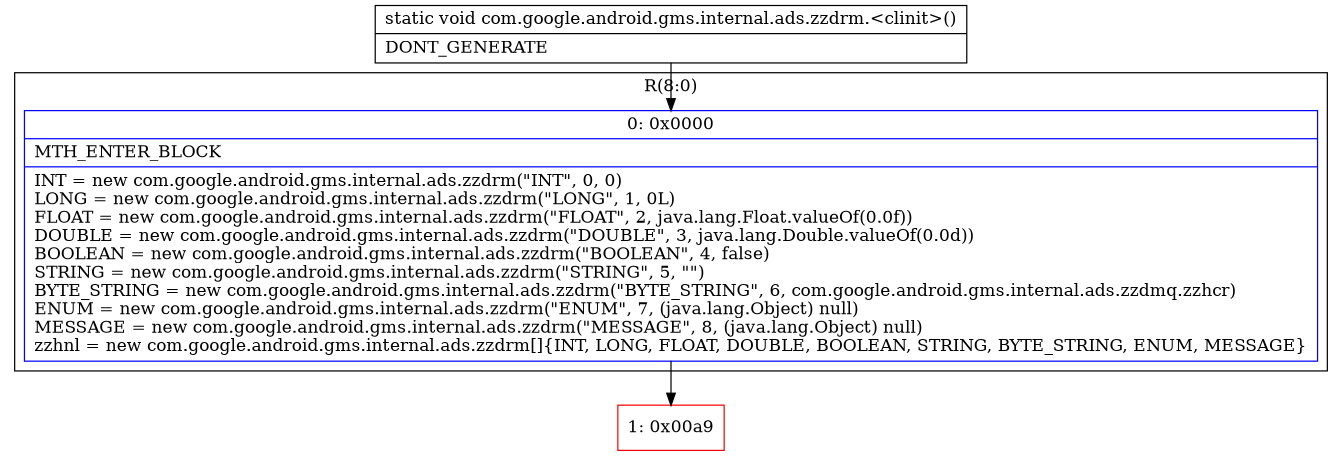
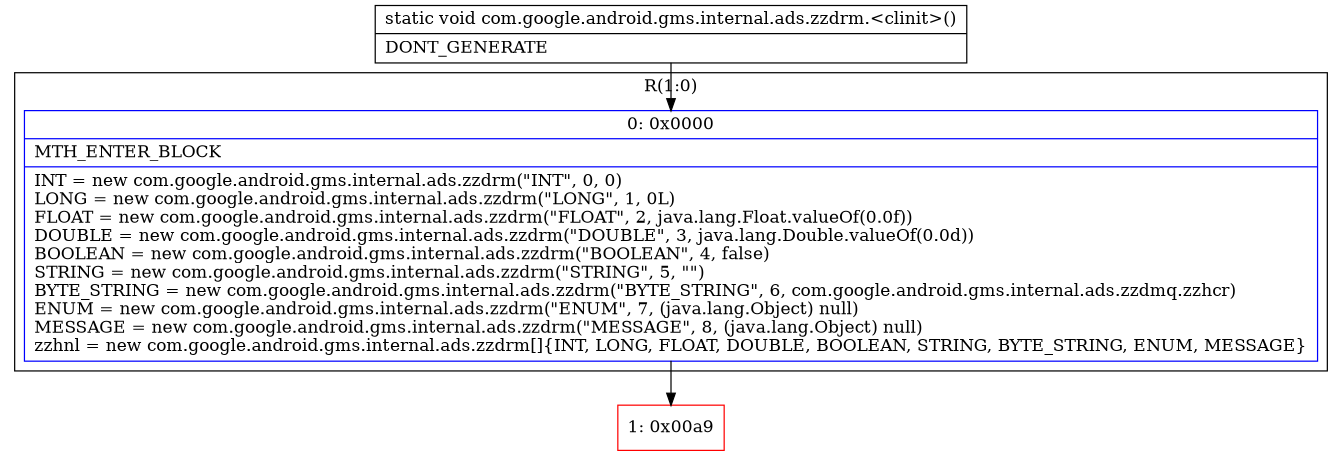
cluster "R(8:0)": label "R(8:0)" -> "R(1:0)"
